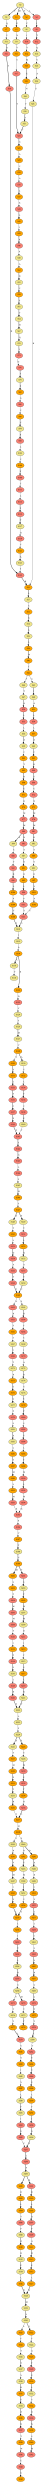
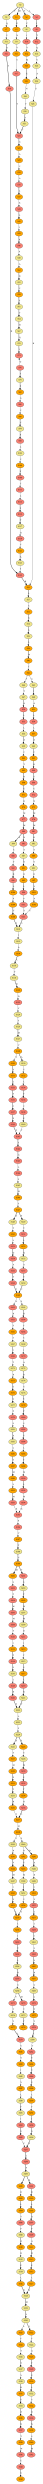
edge "S73" -> "S76": reversed
edge "S114" -> "S120": now "S118" -> "S120"
node "S202": fillcolor orange -> salmon
node "S245": fillcolor khaki -> orange
